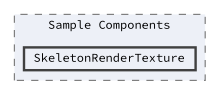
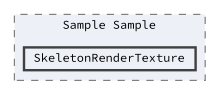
cluster "Sample Components": label "Sample Components" -> "Sample Sample"
